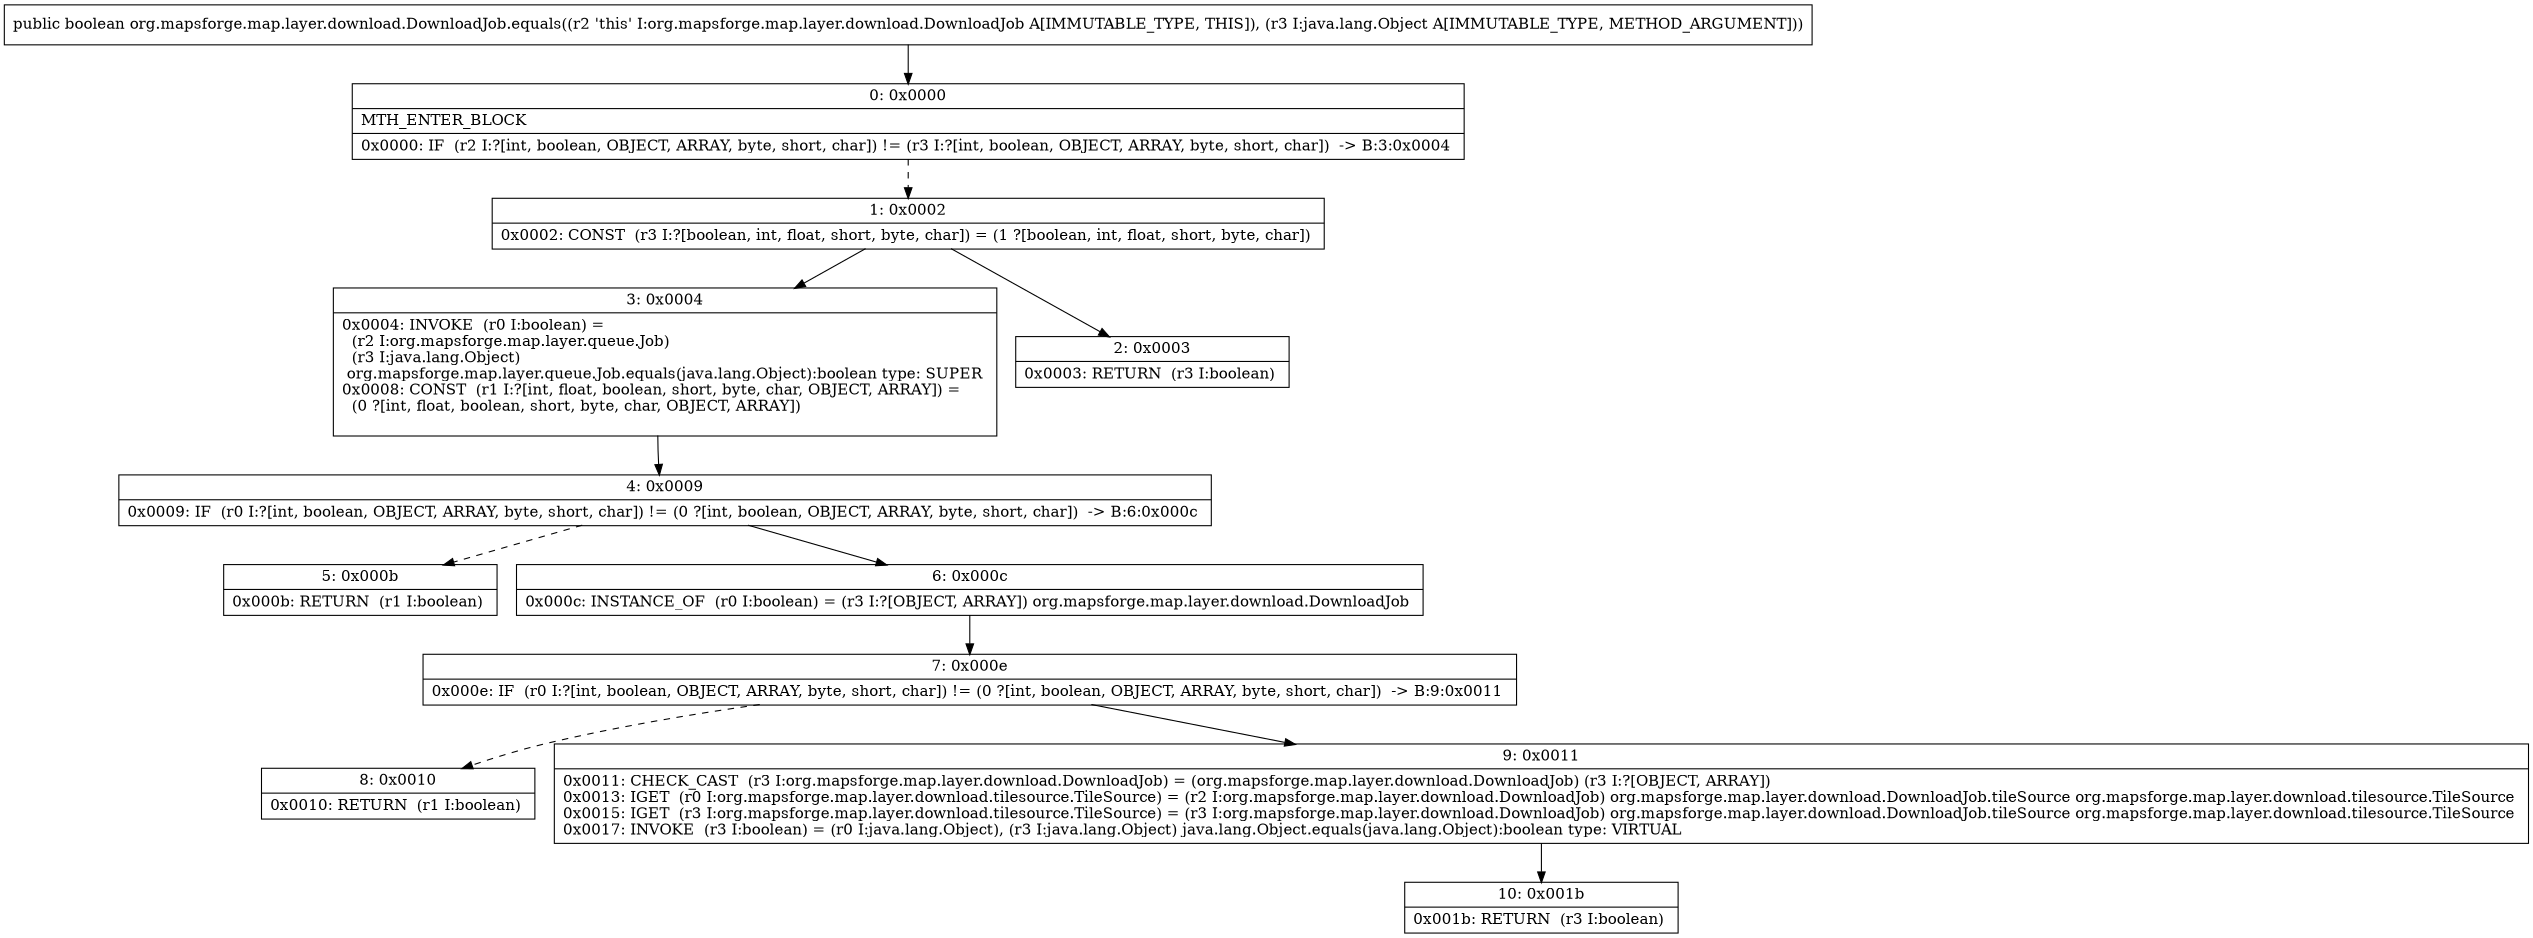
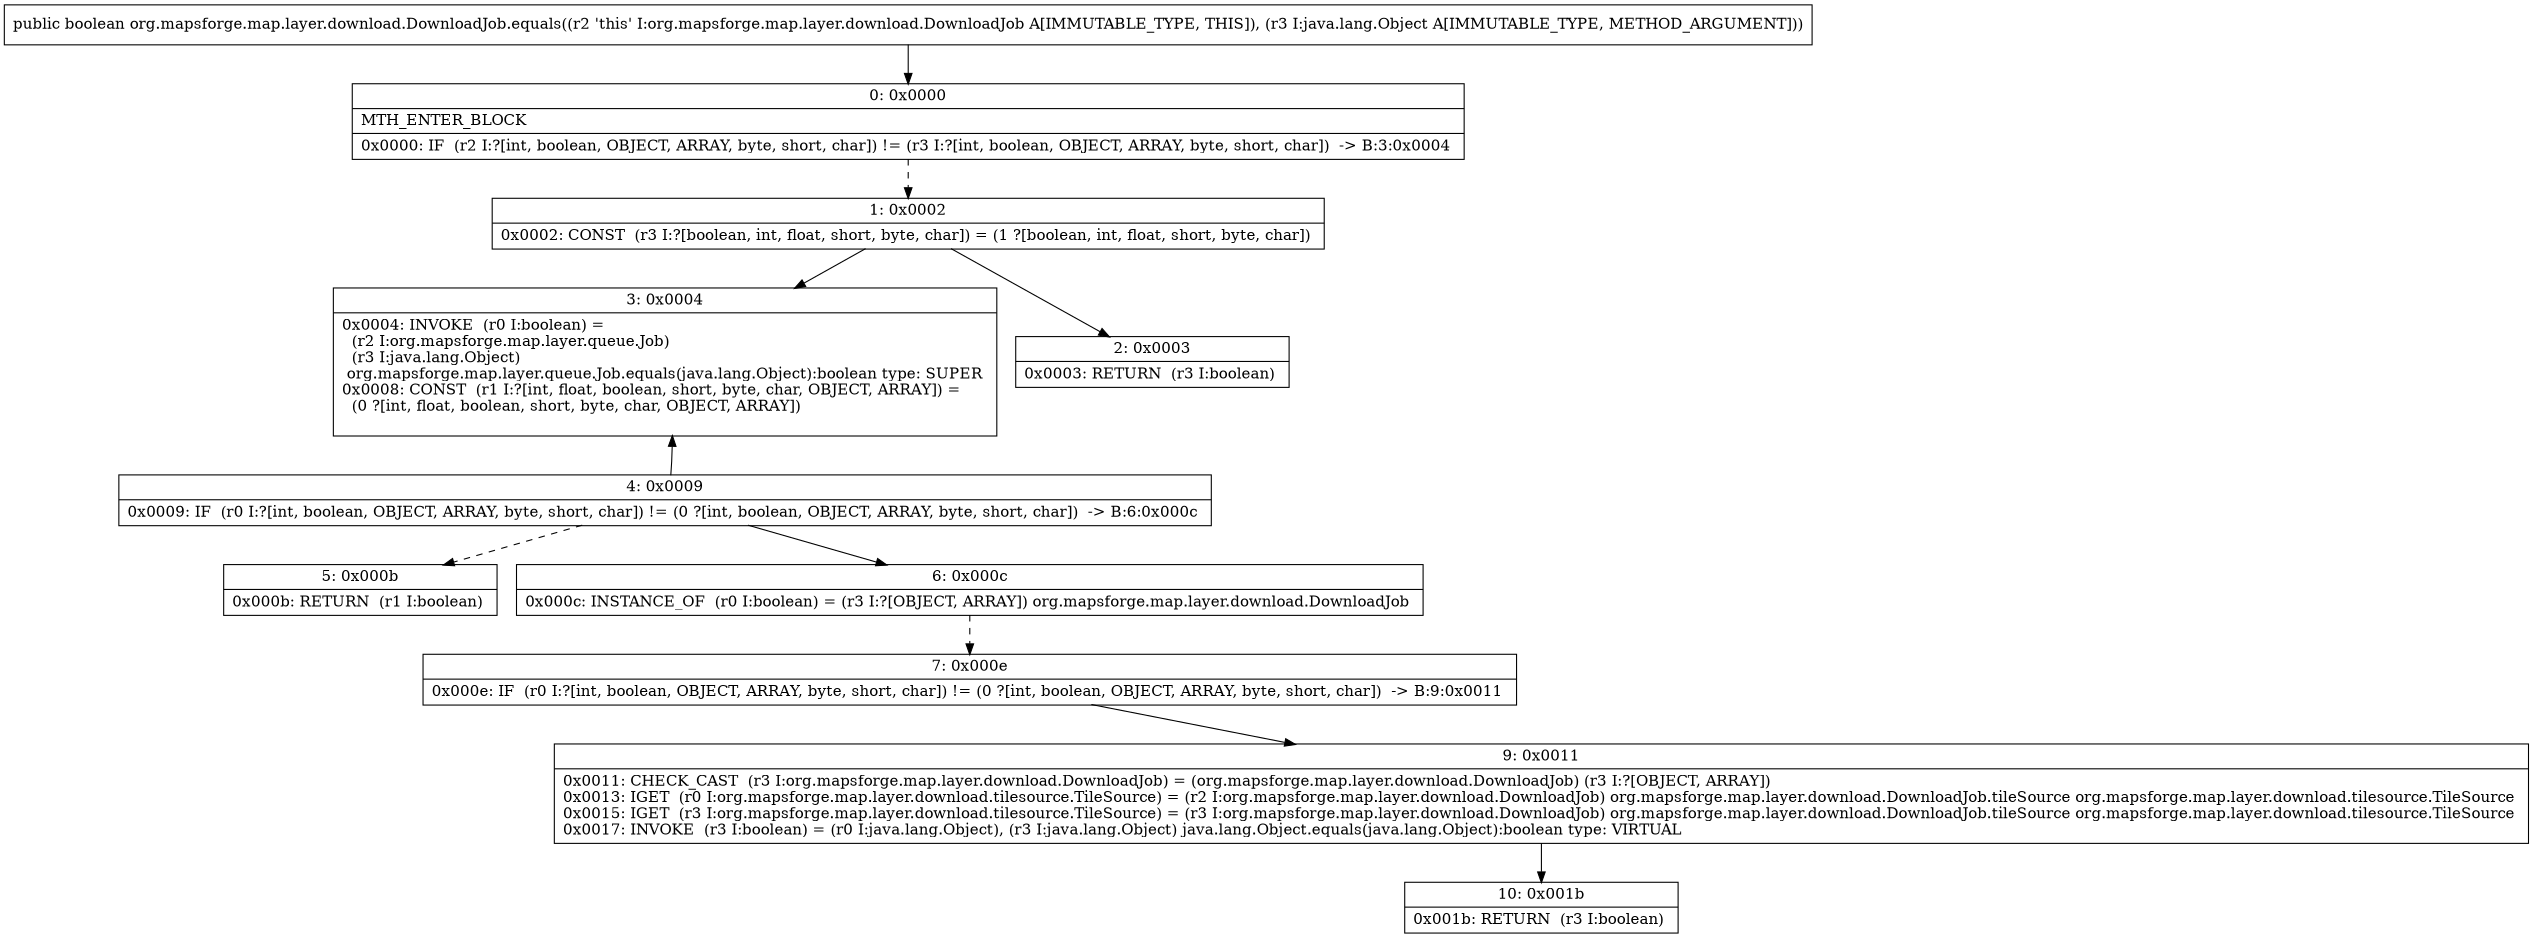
edge "3: 0x0004" -> "4: 0x0009": reversed
edge "6: 0x000c" -> "7: 0x000e": style solid -> dashed
node "8: 0x0010": removed
